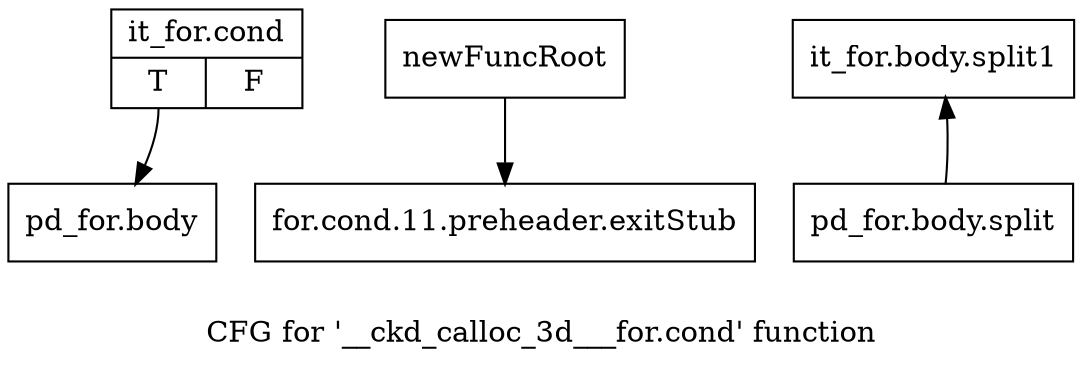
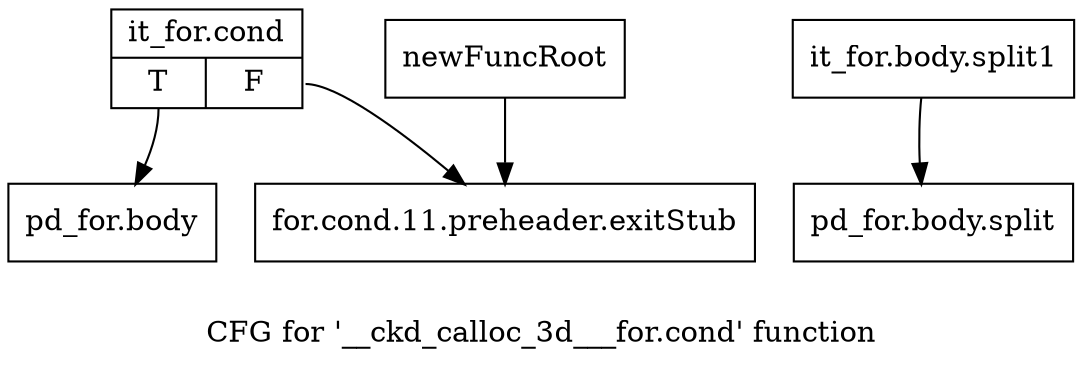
edge "it_for.cond" -> "for.cond.11.preheader.exitStub": added
edge "pd_for.body.split" -> "it_for.body.split1": reversed
